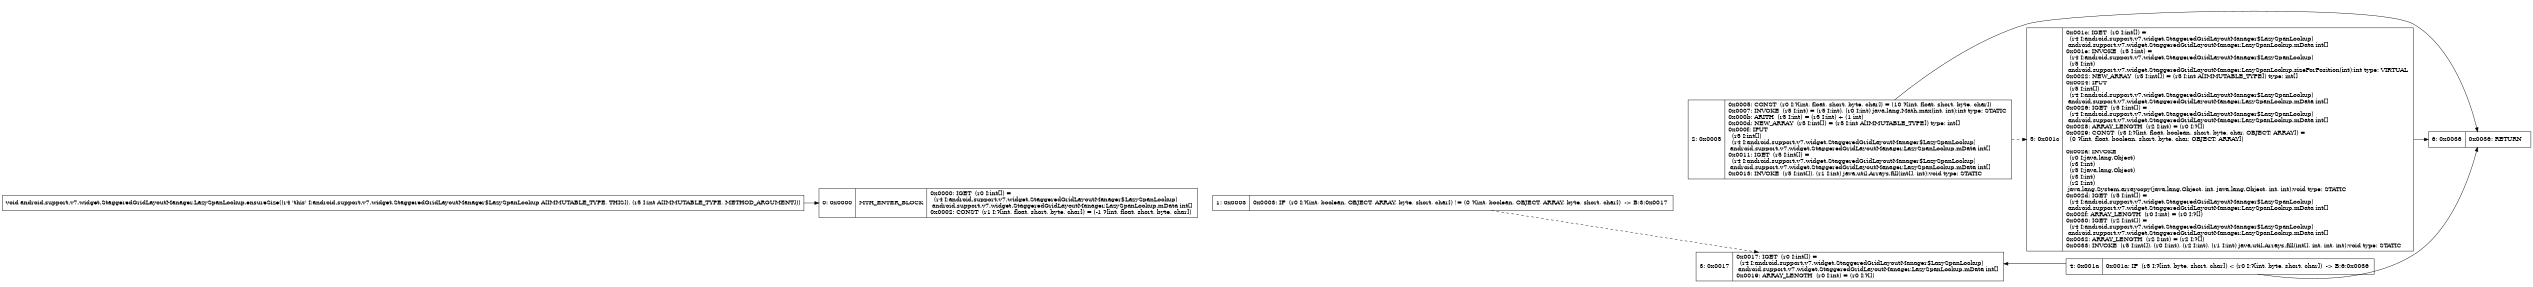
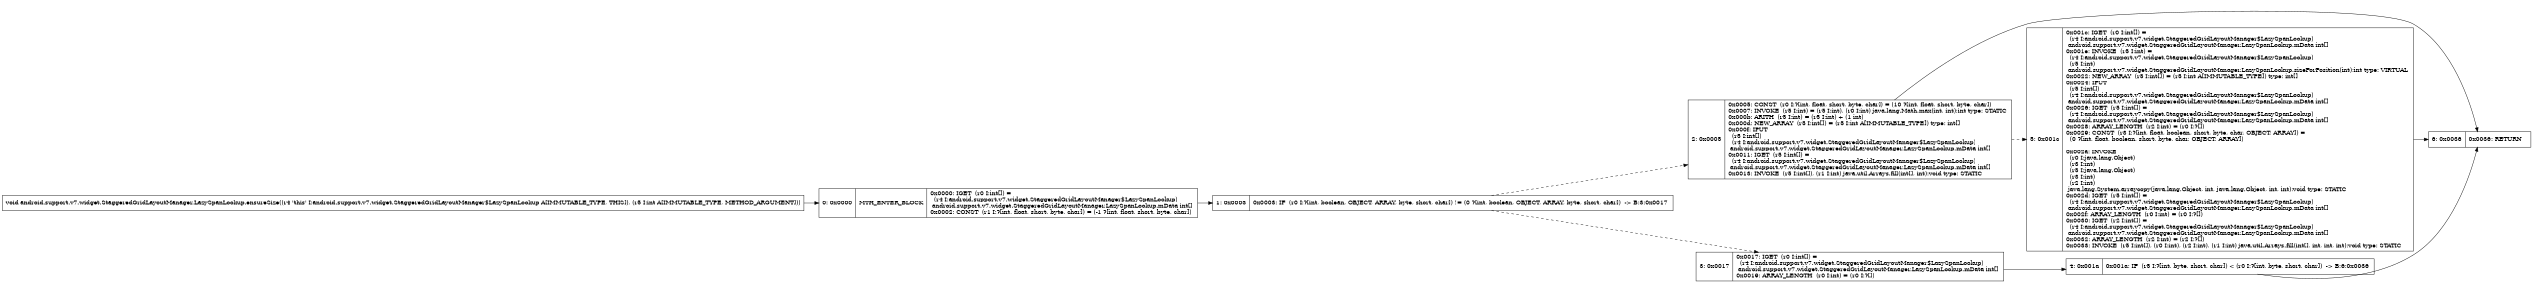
edge "1: 0x0003" -> "2: 0x0005": added
edge "0: 0x0000" -> "1: 0x0003": added
edge "4: 0x001a" -> "3: 0x0017": reversed
